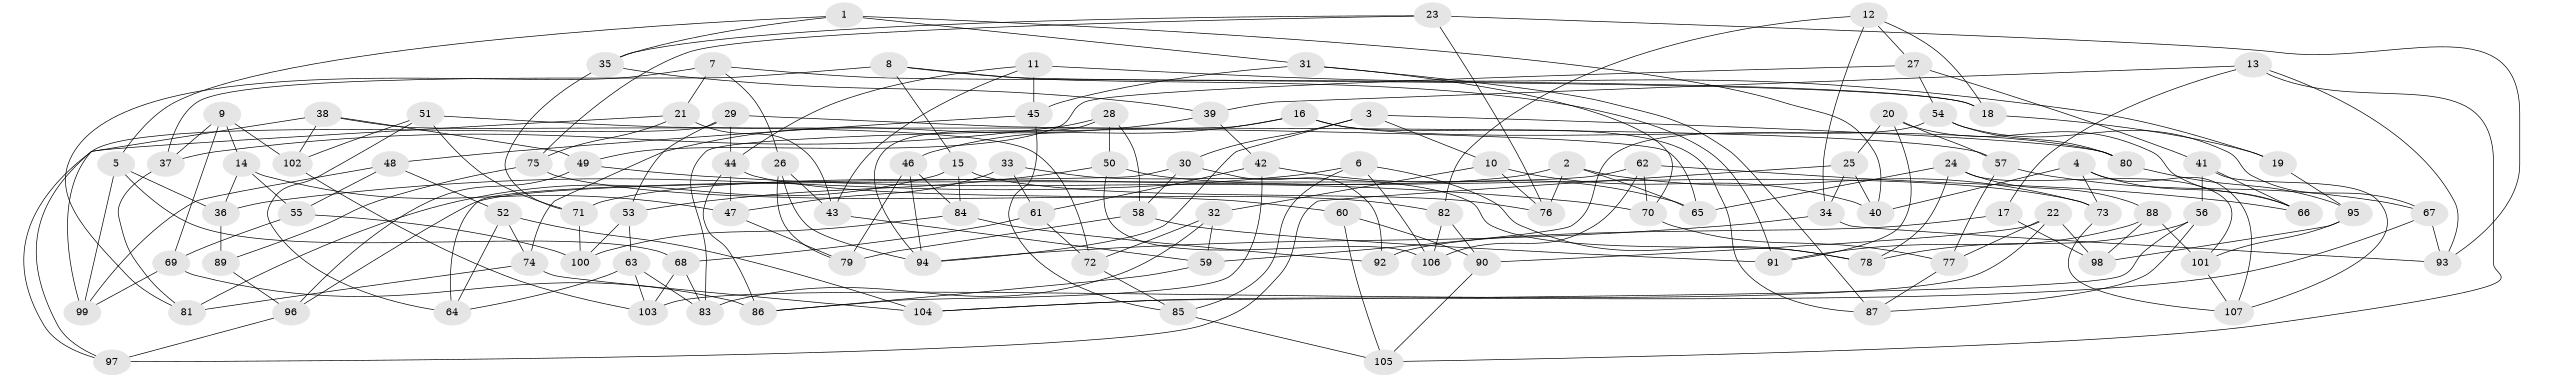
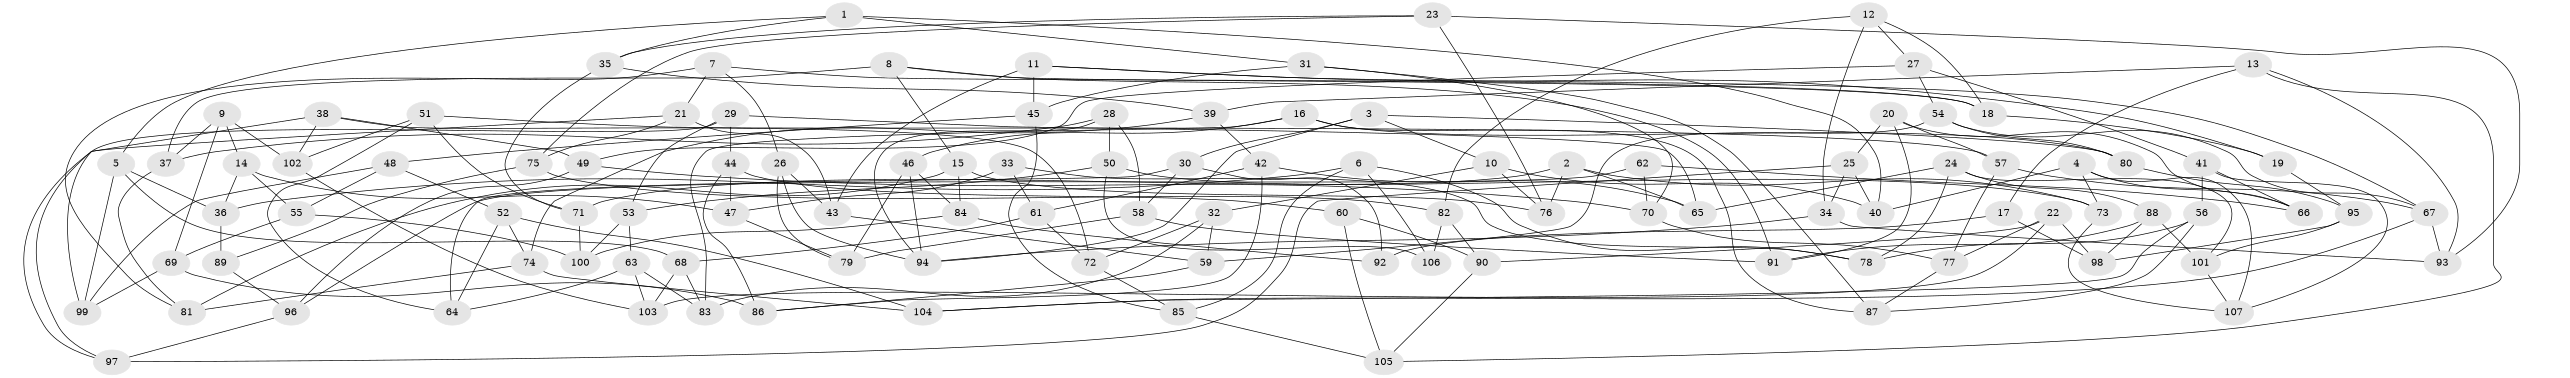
edge "11" -- "44": now "11" -- "67"
edge "62" -- "106": removed
